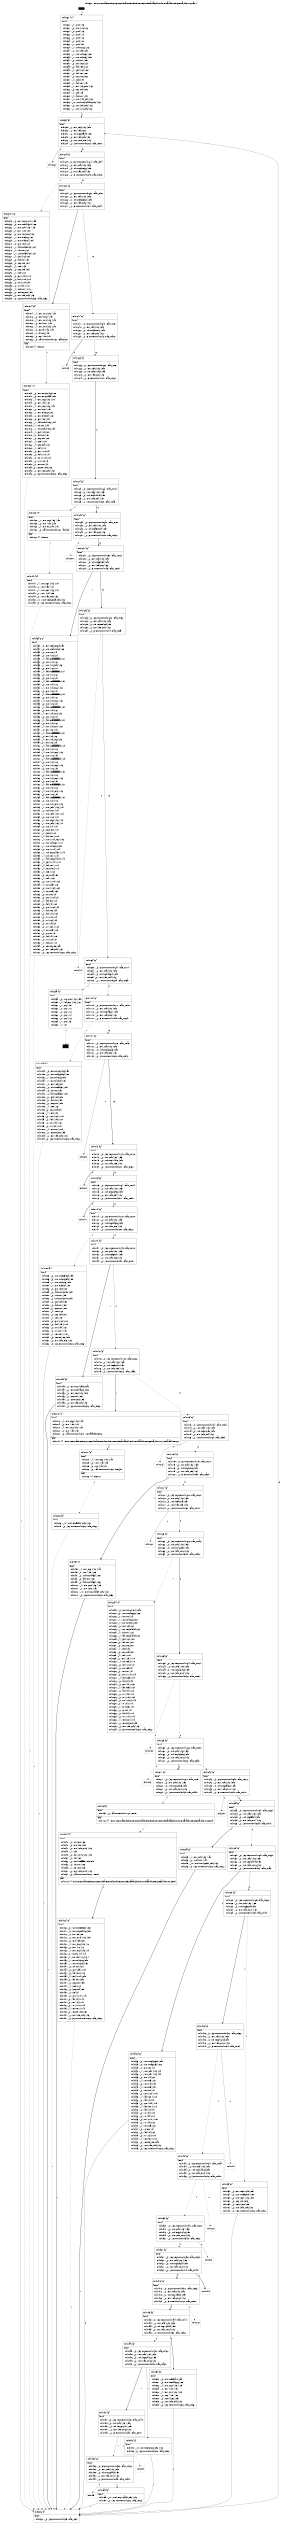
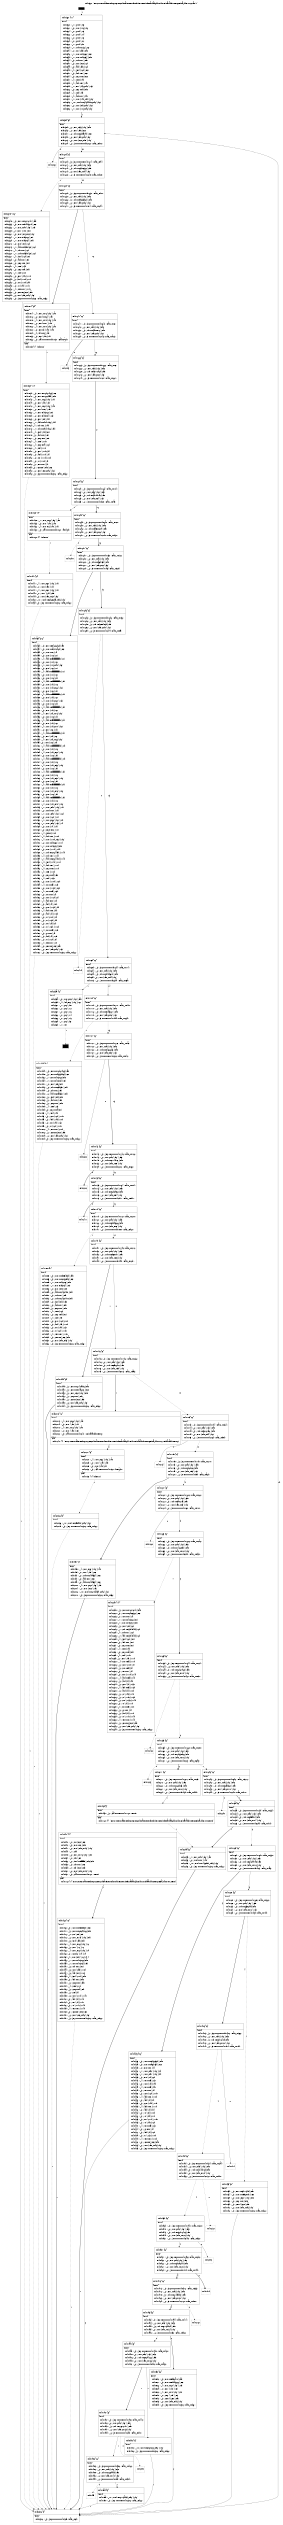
edge "0x401f3b [5]" -> "0x401f40 [44]": now "0x401f3b [5]" -> "0x40229f [28]"
